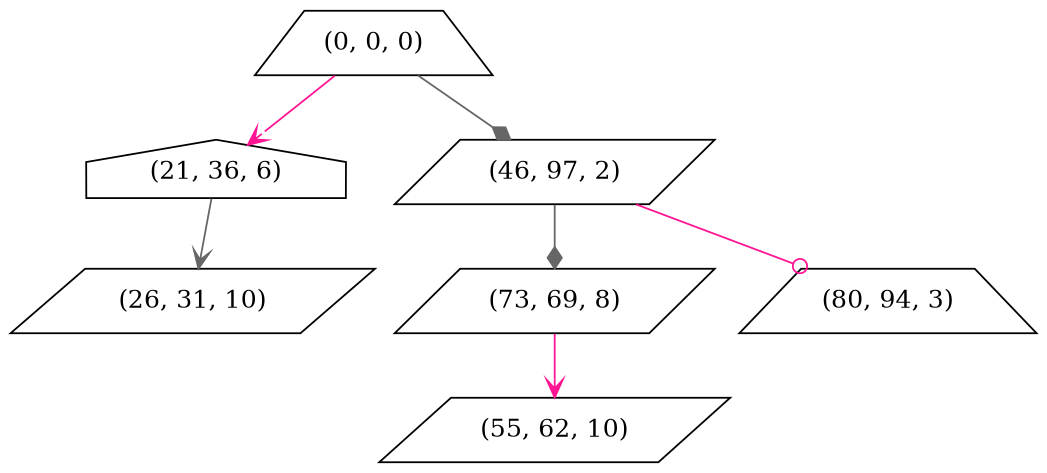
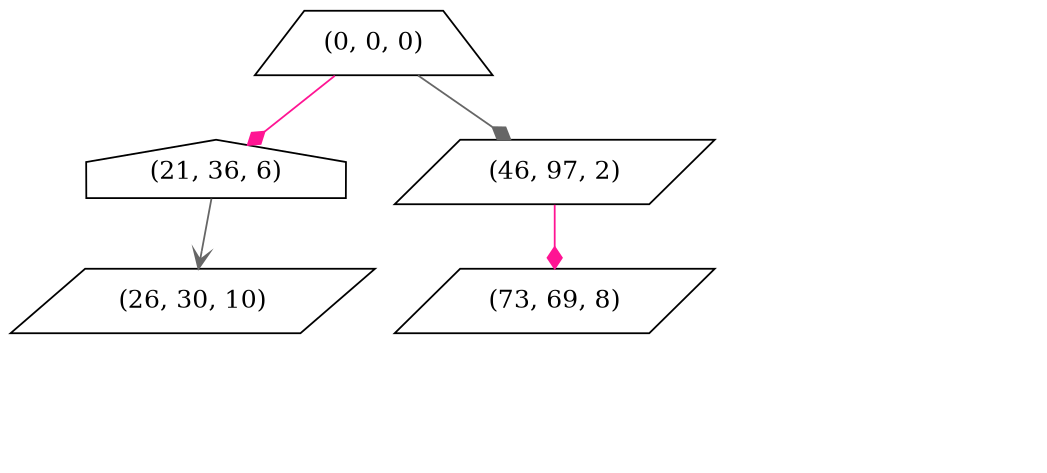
edge "(0, 0, 0)" -> "(21, 36, 6)": arrowhead vee -> diamond
edge "(46, 97, 2)" -> "(73, 69, 8)": color gray40 -> deeppink
node "(26, 31, 10)": label "(26, 31, 10)" -> "(26, 30, 10)"
node "(80, 94, 3)": removed
node "(55, 62, 10)": removed
